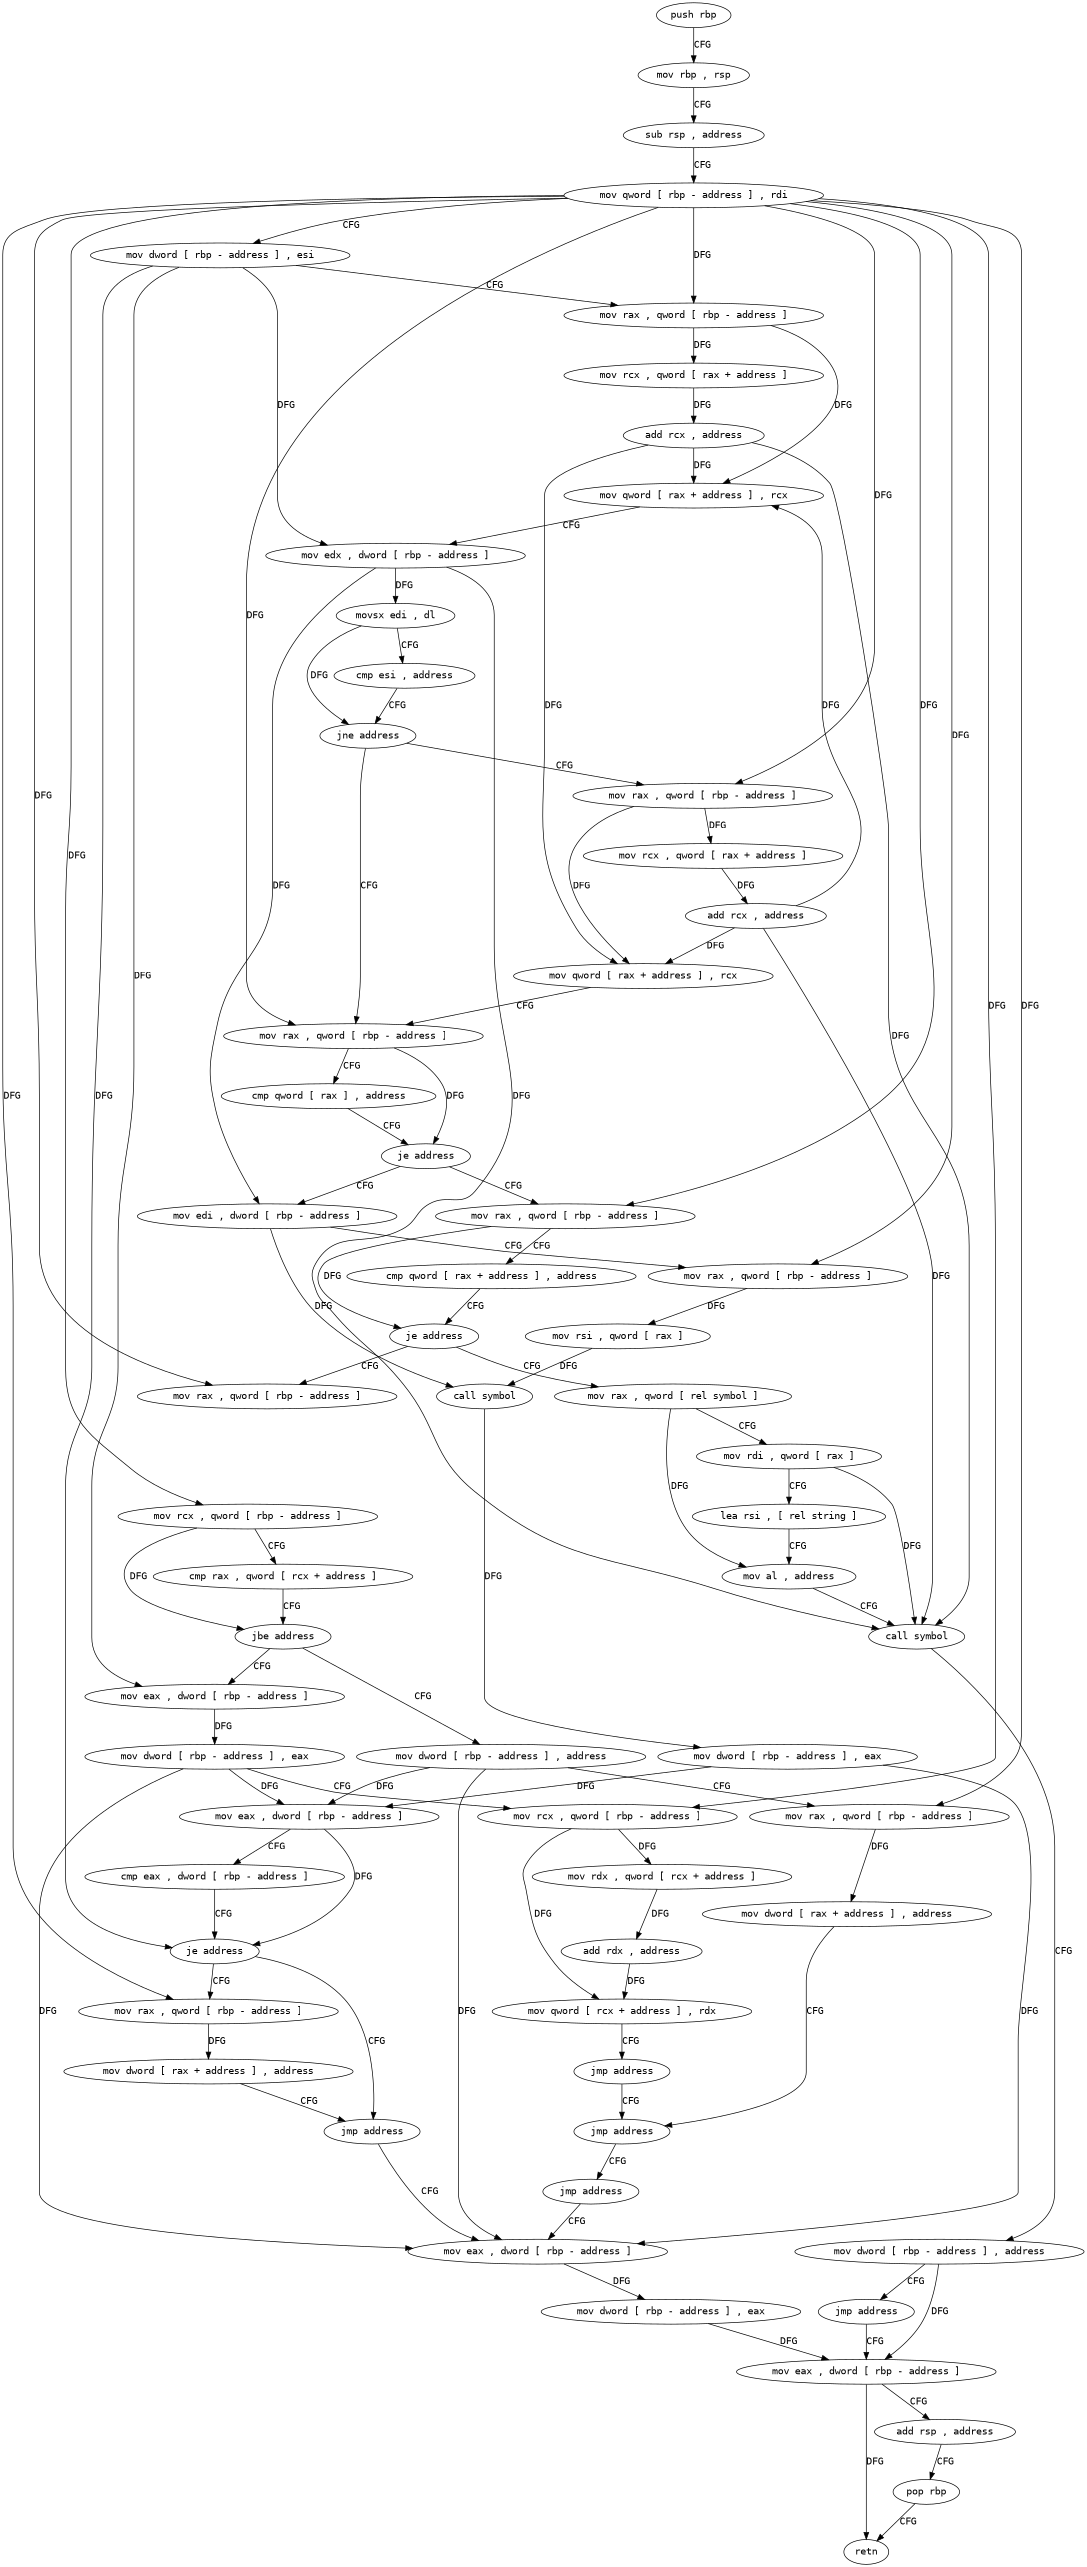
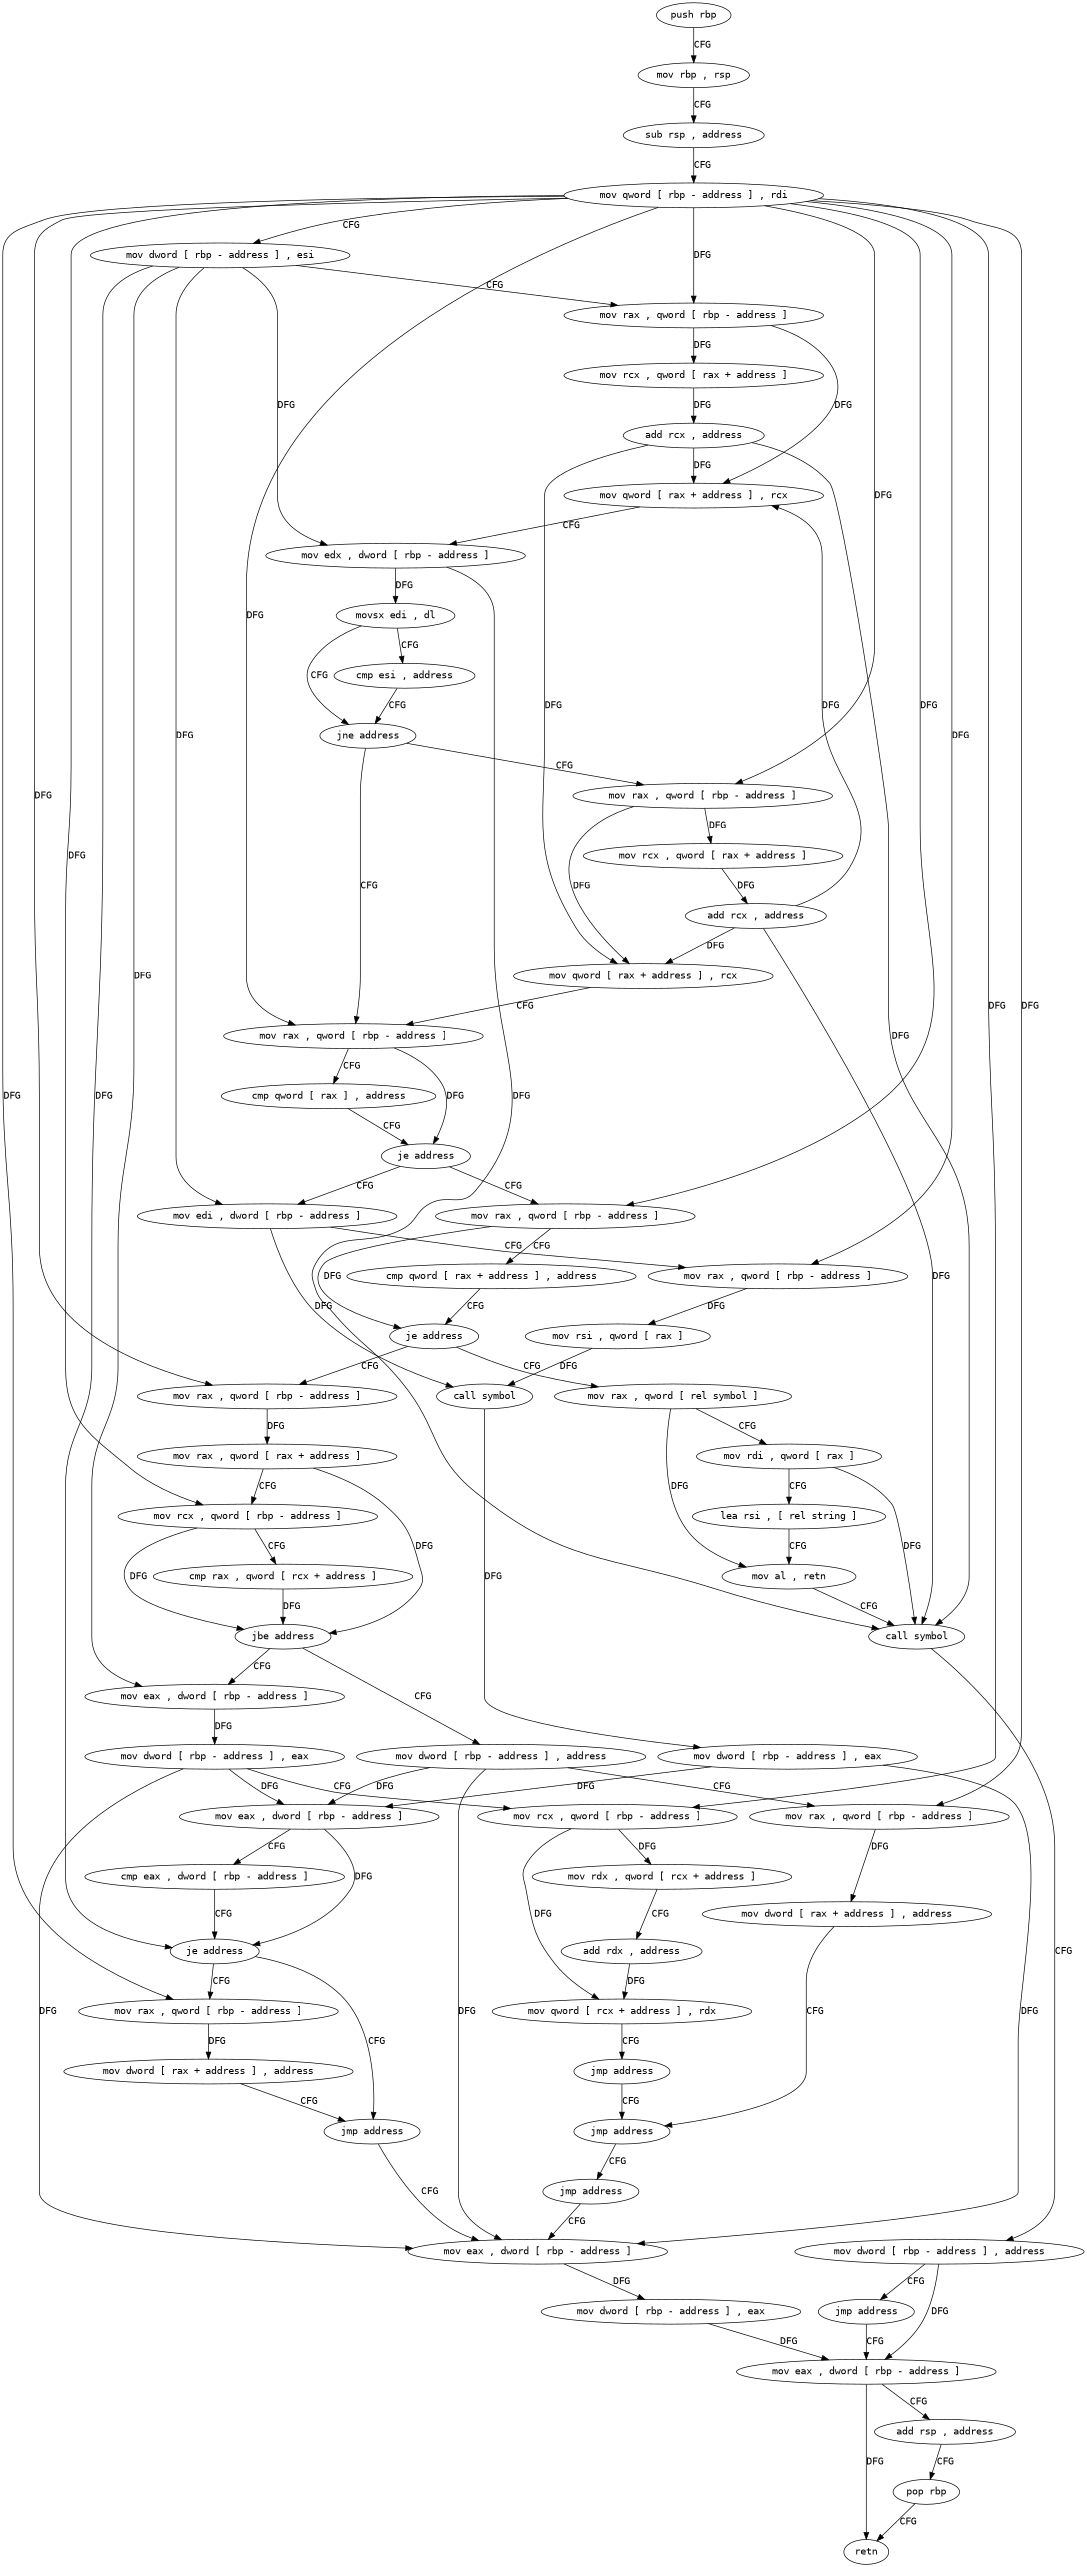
edge "movsx edi , dl" -> "jne address": label "DFG" -> "CFG"
edge "mov edx , dword [ rbp - address ]" -> "mov edi , dword [ rbp - address ]": now "mov dword [ rbp - address ] , esi" -> "mov edi , dword [ rbp - address ]"
node "mov rax , qword [ rax + address ]": added
node "mov al , address": label "mov al , address" -> "mov al , retn"
edge "cmp rax , qword [ rcx + address ]" -> "jbe address": label "CFG" -> "DFG"
edge "mov rdx , qword [ rcx + address ]" -> "add rdx , address": label "DFG" -> "CFG"
